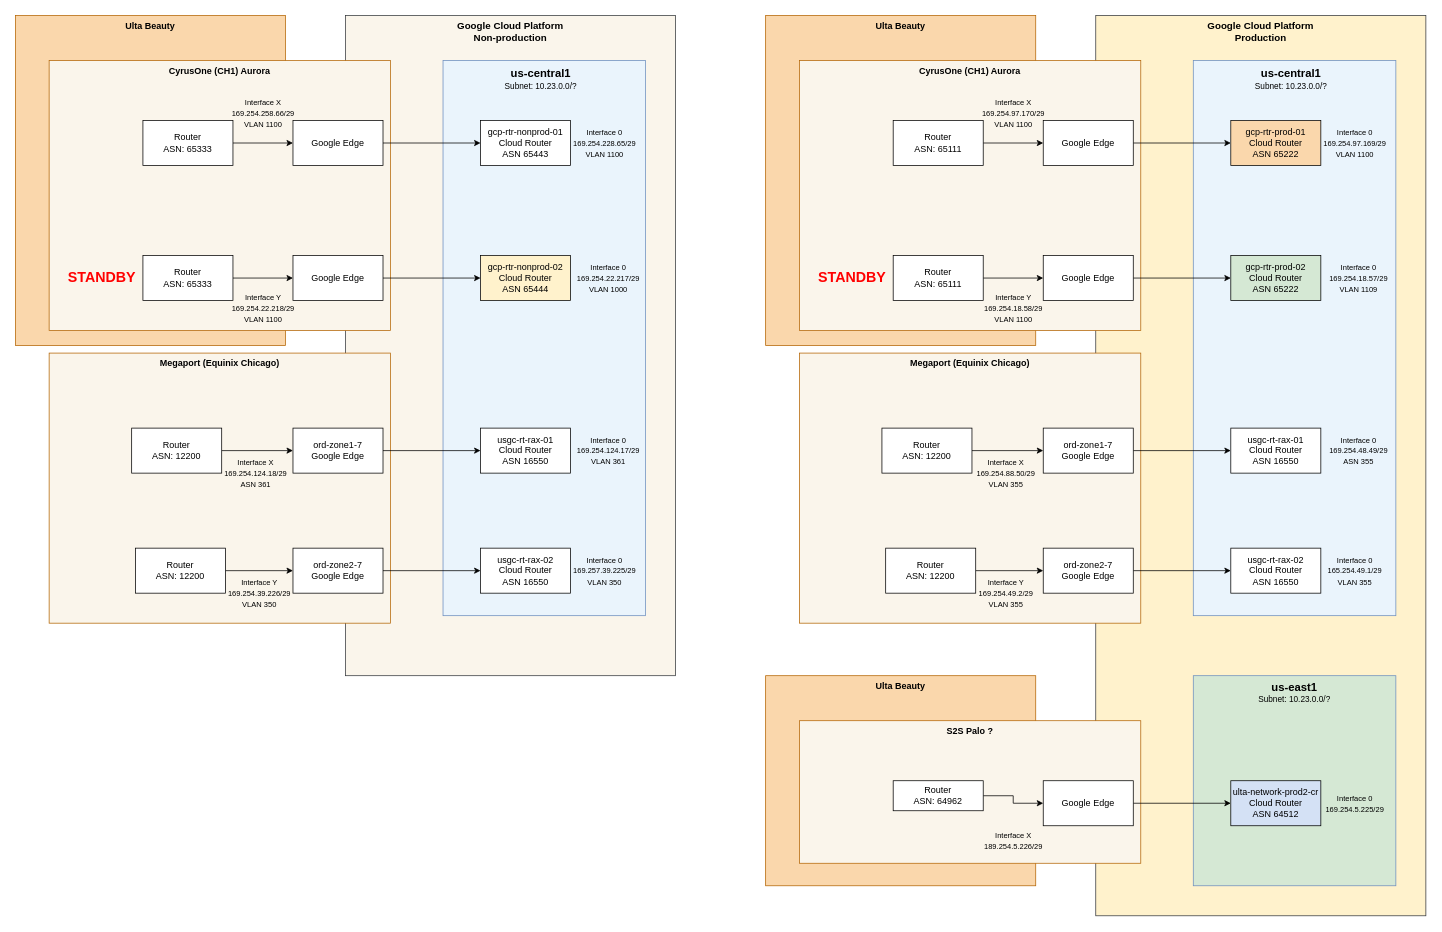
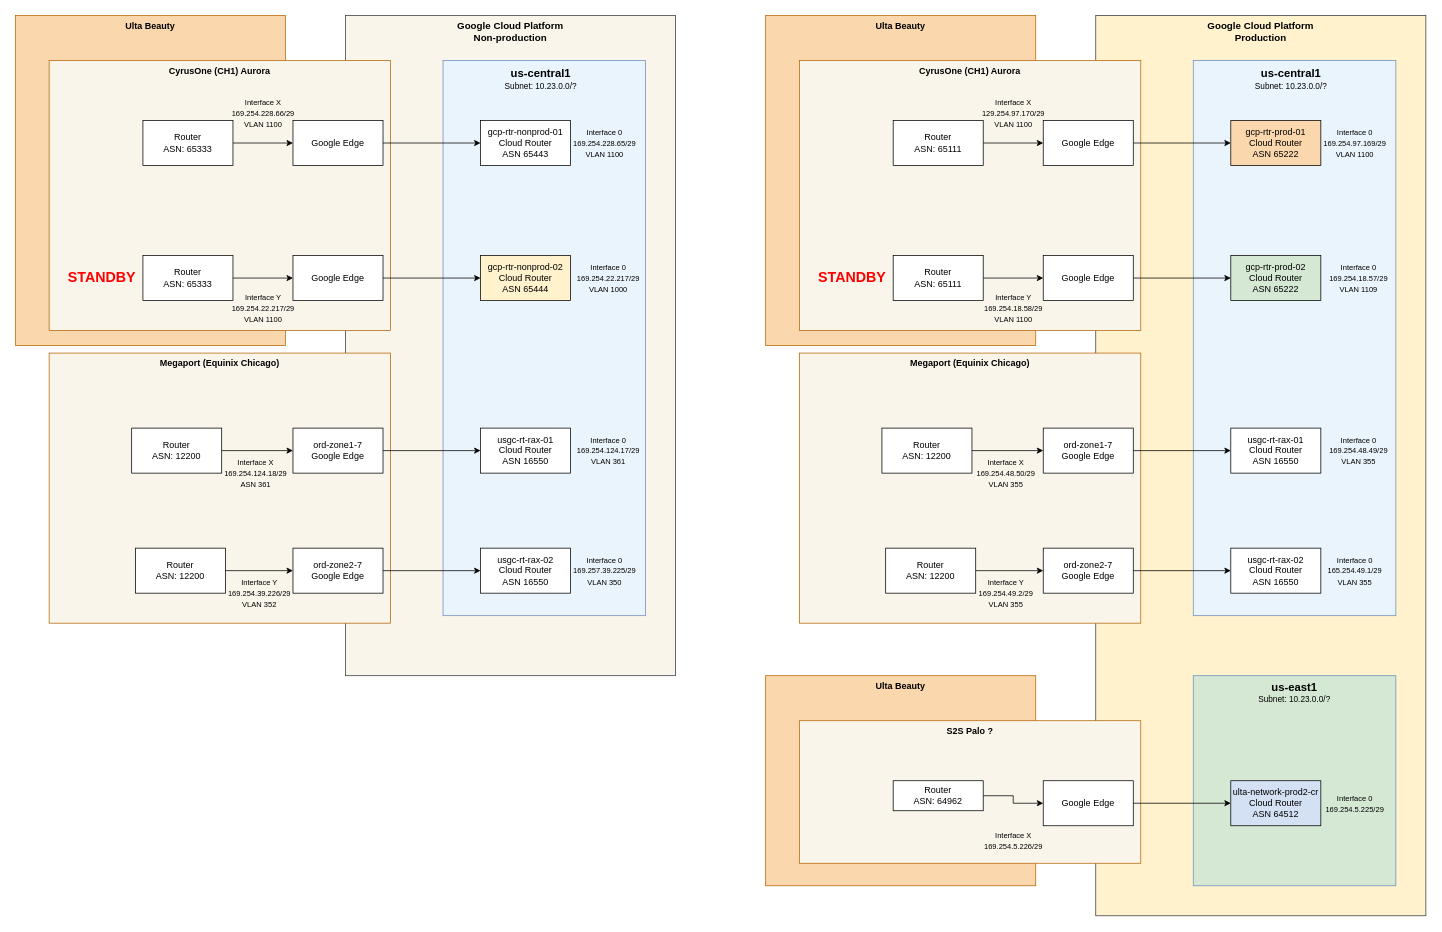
node "Interface X169.254.258.66/29VLAN 1100": label "Interface X169.254.258.66/29VLAN 1100" -> "Interface X169.254.228.66/29VLAN 1100"
node "Interface X169.254.97.170/29VLAN 1100": label "Interface X169.254.97.170/29VLAN 1100" -> "Interface X129.254.97.170/29VLAN 1100"
node "Interface Y 169.254.22.218/29 VLAN 1100": label "Interface Y 169.254.22.218/29 VLAN 1100" -> "Interface Y 169.254.22.217/29 VLAN 1100"
node "Interface 0169.254.48.49/29ASN 355": label "Interface 0169.254.48.49/29ASN 355" -> "Interface 0169.254.48.49/29VLAN 355"
node "Interface X169.254.88.50/29VLAN 355": label "Interface X169.254.88.50/29VLAN 355" -> "Interface X169.254.48.50/29VLAN 355"
node "Interface Y 169.254.39.226/29 VLAN 350": label "Interface Y 169.254.39.226/29 VLAN 350" -> "Interface Y 169.254.39.226/29 VLAN 352"
node "Interface X 189.254.5.226/29": label "Interface X 189.254.5.226/29" -> "Interface X 169.254.5.226/29"
